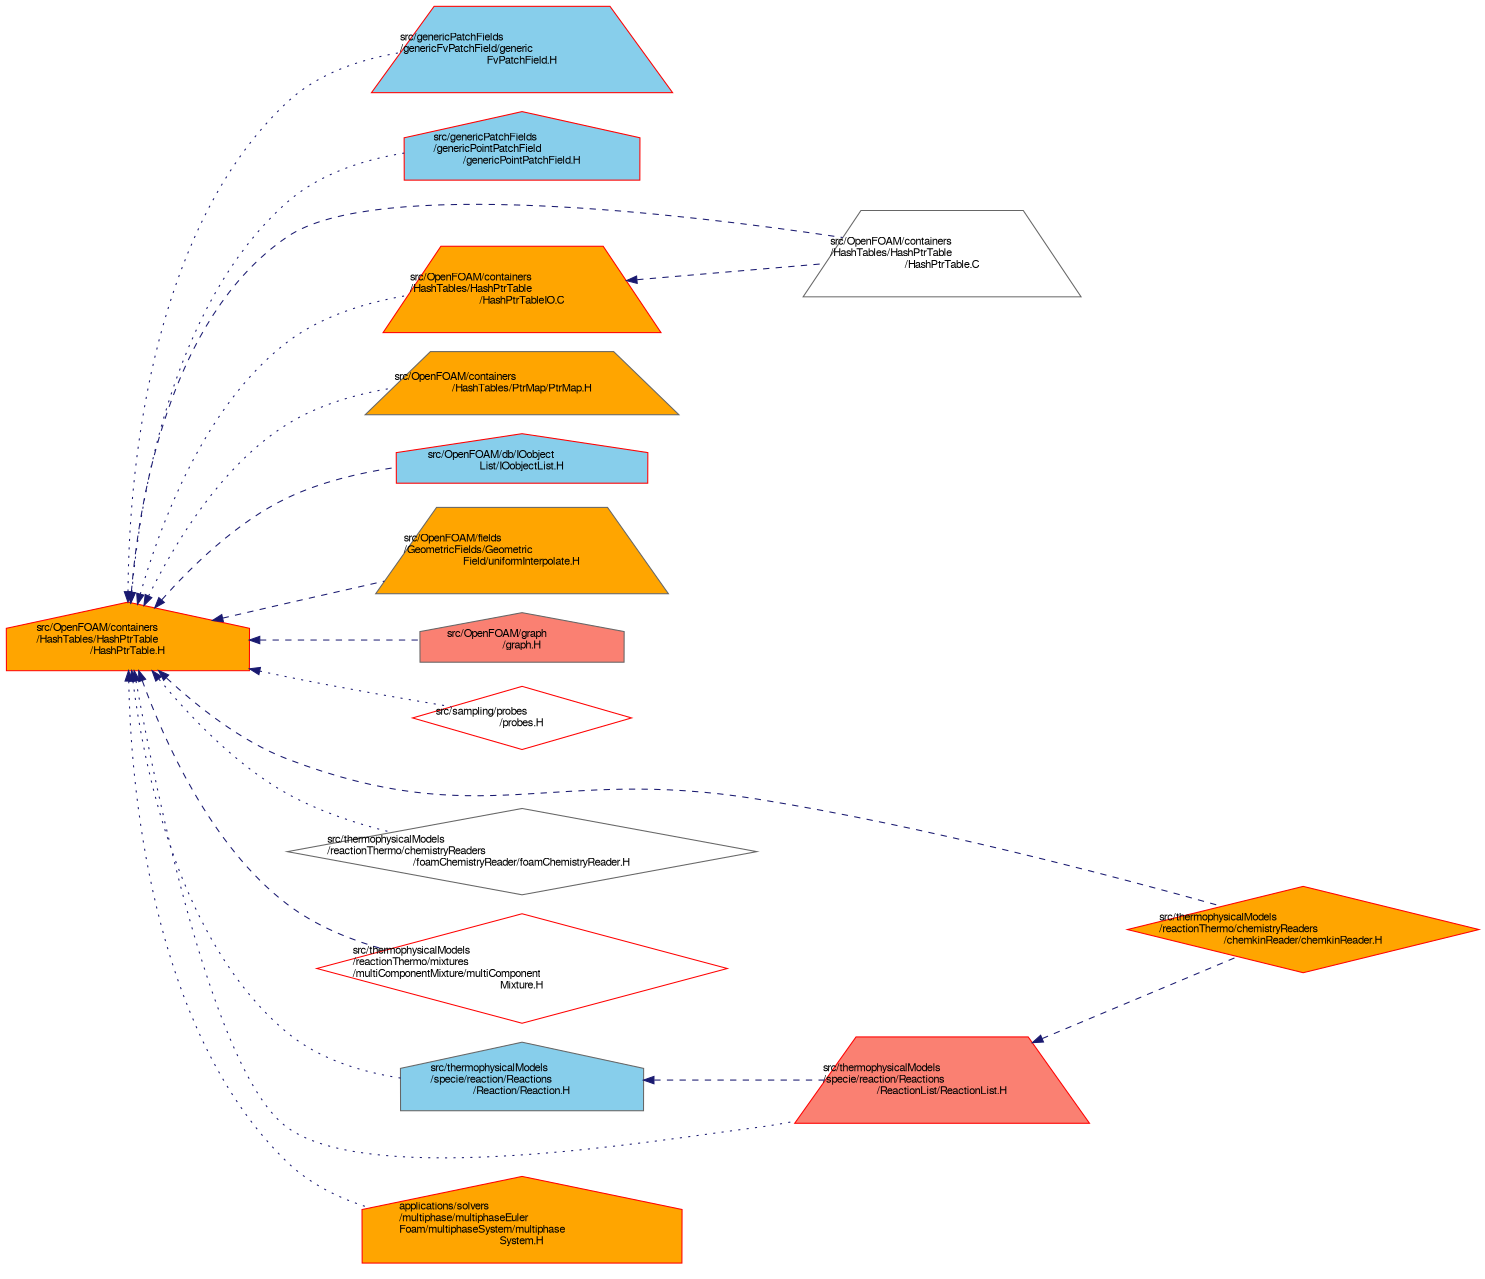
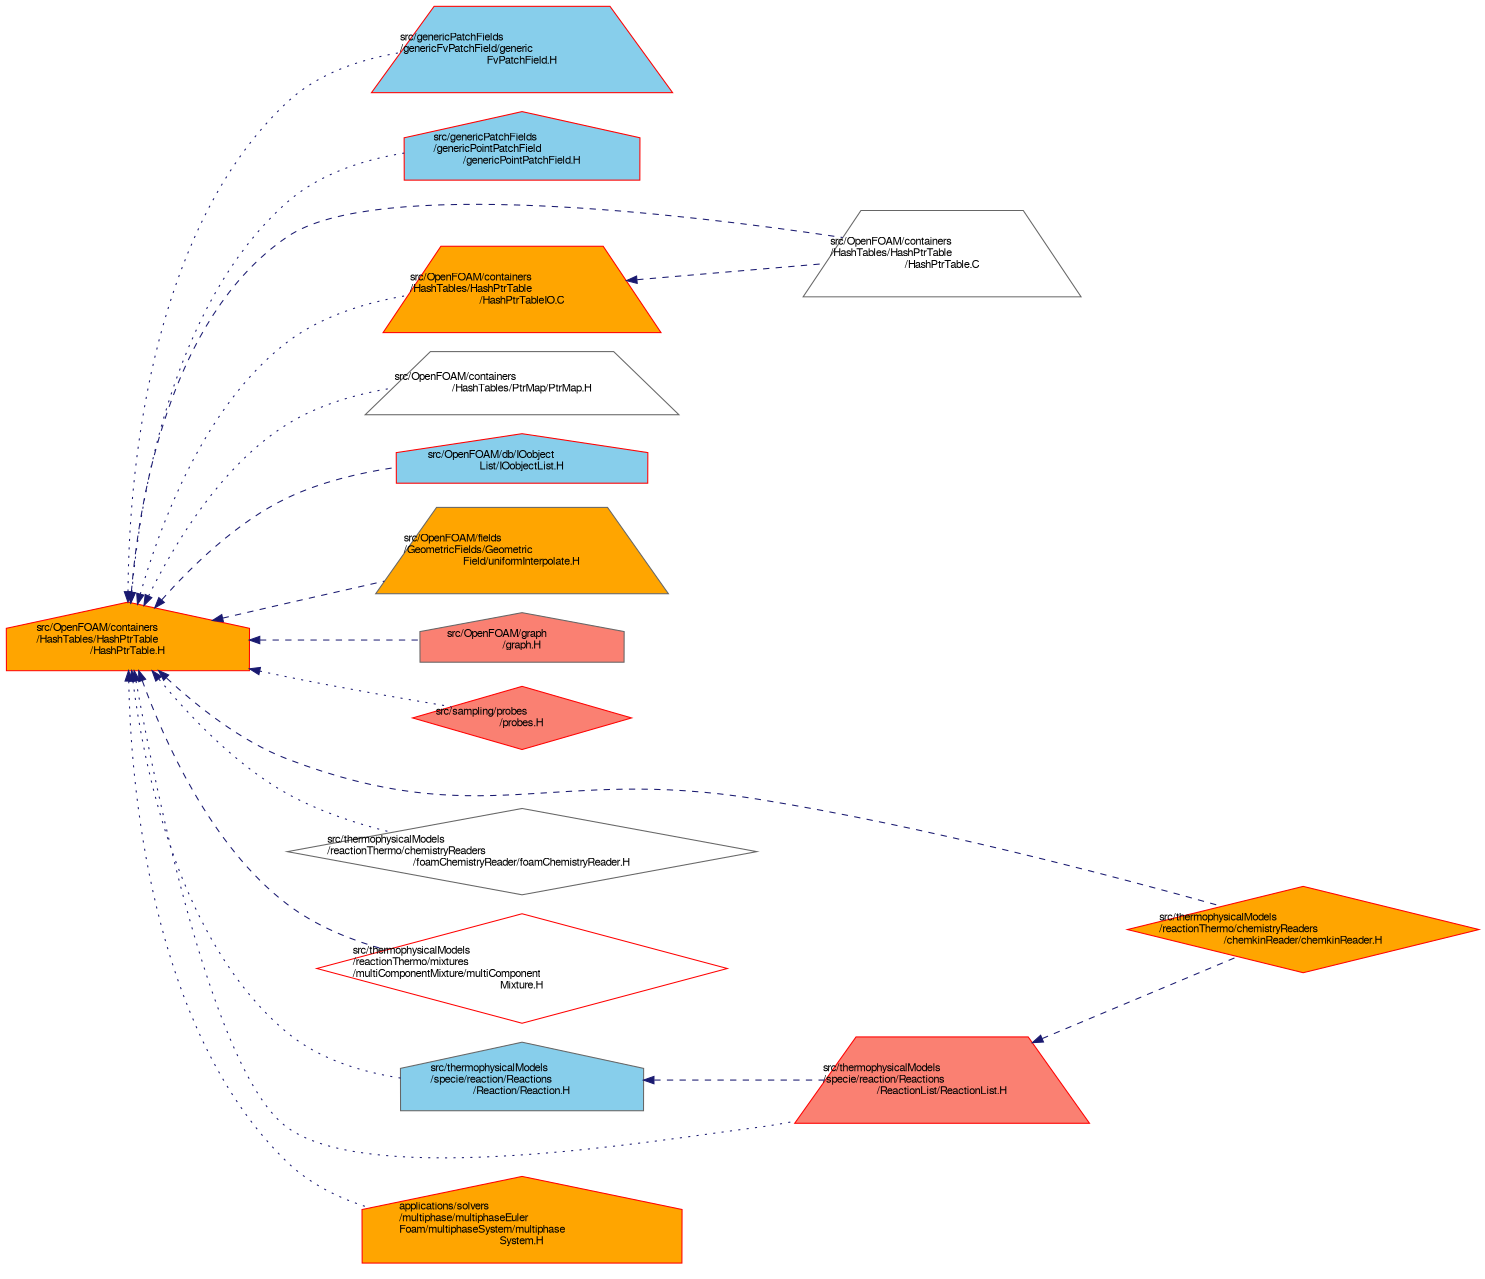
node "src/OpenFOAM/containers /HashTables/PtrMap/PtrMap.H": fillcolor orange -> white
node "src/sampling/probes /probes.H": fillcolor white -> salmon
